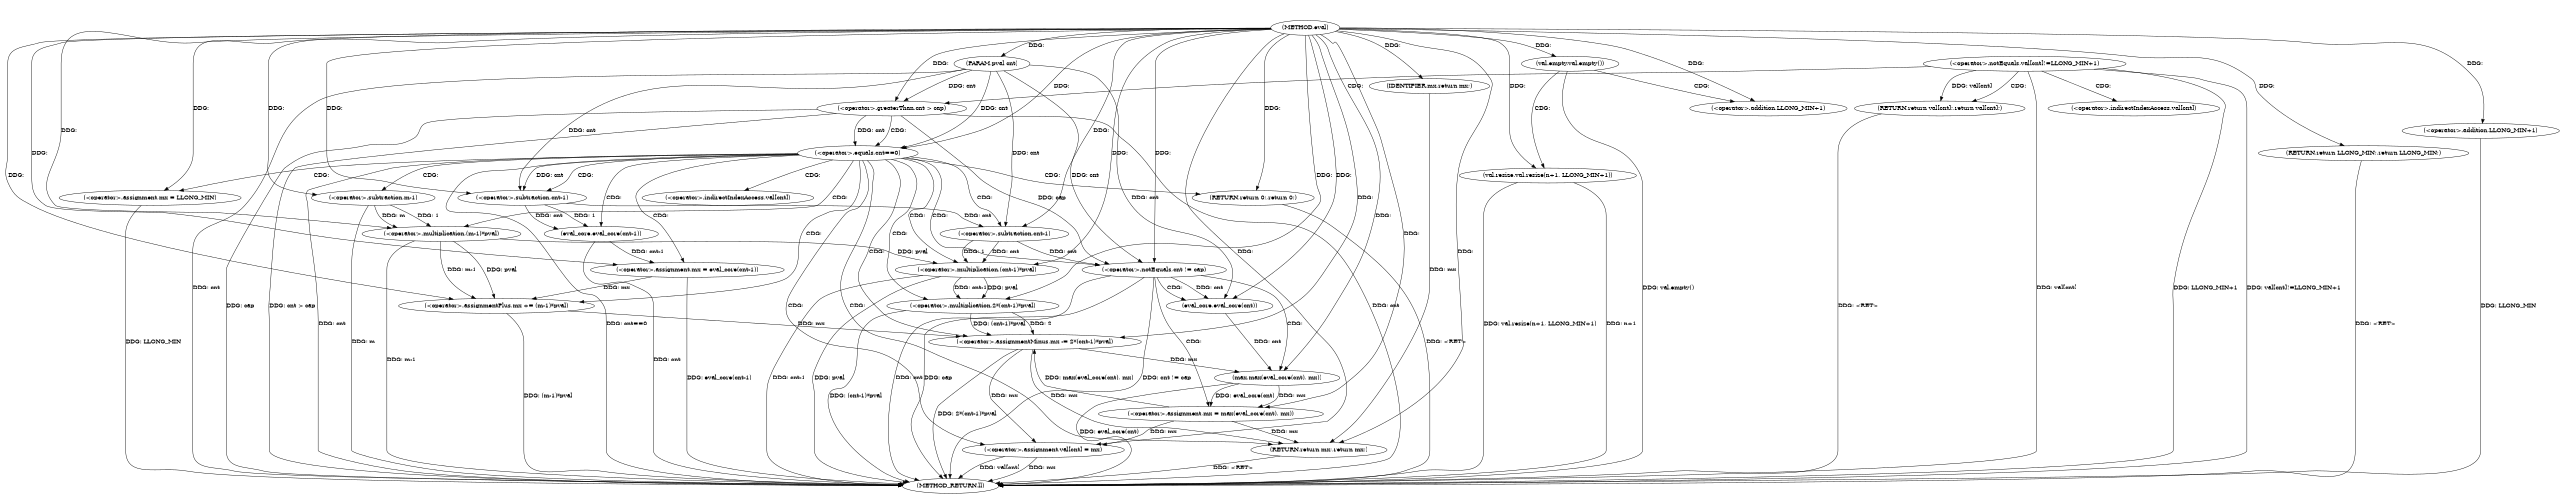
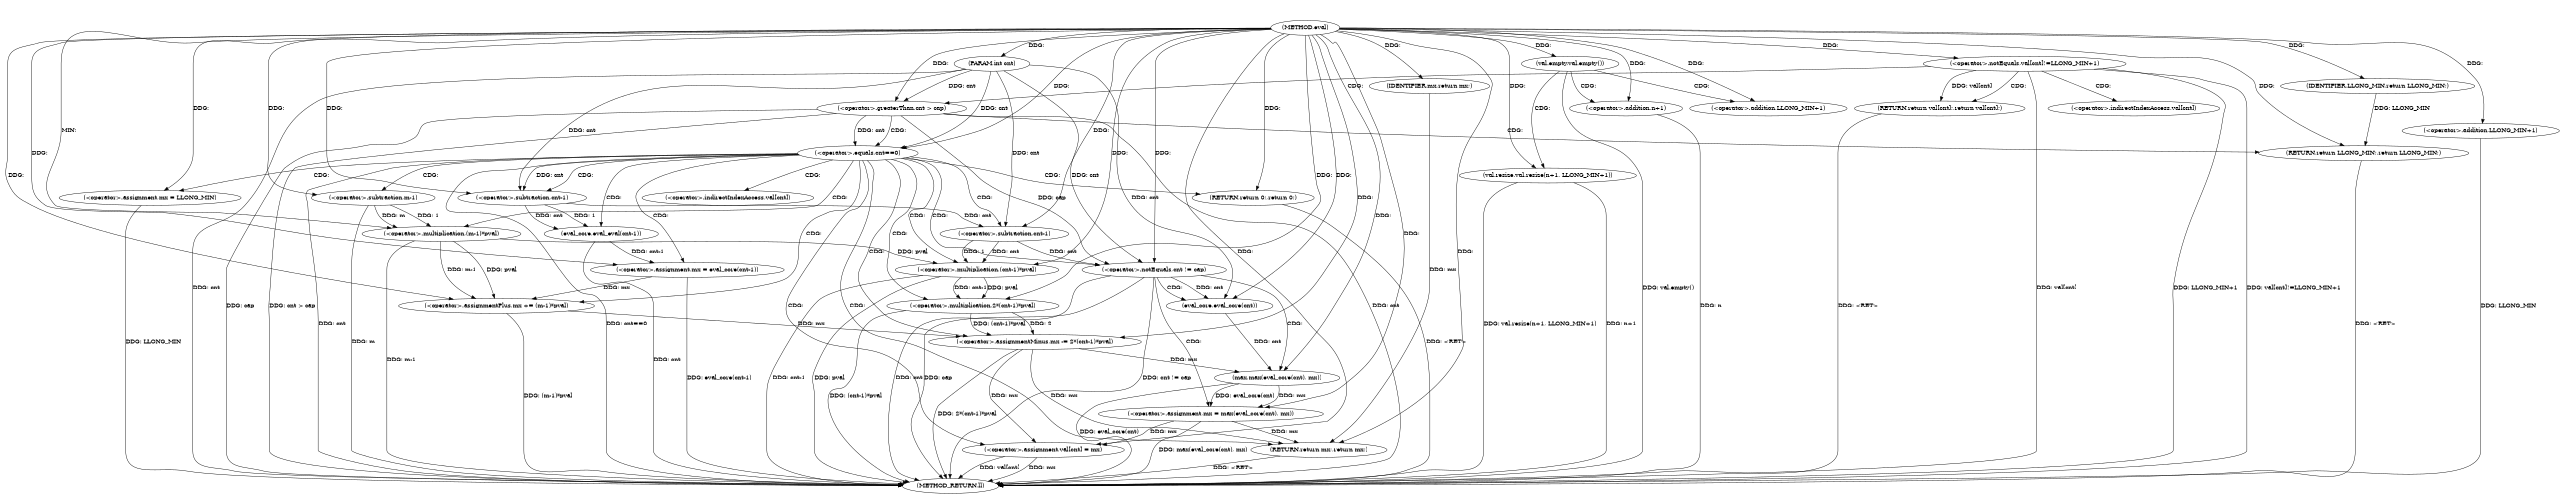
edge "(METHOD,eval)" -> "(<operator>.notEquals,val[cnt]!=LLONG_MIN+1)": added, label "DDG:"
node "(PARAM,pval cnt)": label "(PARAM,pval cnt)" -> "(PARAM,int cnt)"
node "(IDENTIFIER,LLONG_MIN,return LLONG_MIN;)": added
node "(<operator>.addition,n+1)": added
edge "(METHOD,eval)" -> "(<operator>.multiplication,(m-1)*pval)": label "DDG: " -> "MIN: "
edge "(<operator>.greaterThan,cnt > cap)" -> "(RETURN,return LLONG_MIN;,return LLONG_MIN;)": added, label "CDG:"
node "(eval_core,eval_core(cnt-1))": label "(eval_core,eval_core(cnt-1))" -> "(eval_core,eval_eval(cnt-1))"
edge "(<operator>.assignment,mx = max(eval_core(cnt), mx))" -> "(<operator>.assignmentMinus,mx -= 2*(cnt-1)*pval)": now "(<operator>.assignment,mx = max(eval_core(cnt), mx))" -> "(METHOD_RETURN,ll)"
